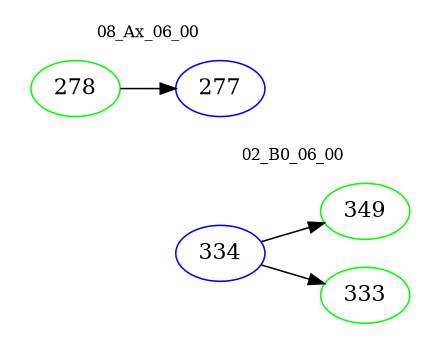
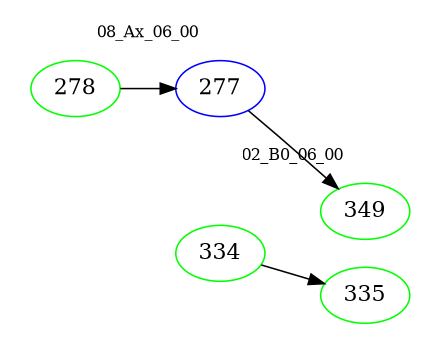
edge "334" -> "349": now "277" -> "349"
node "334": color blue -> green
node "333": label "333" -> "335"
